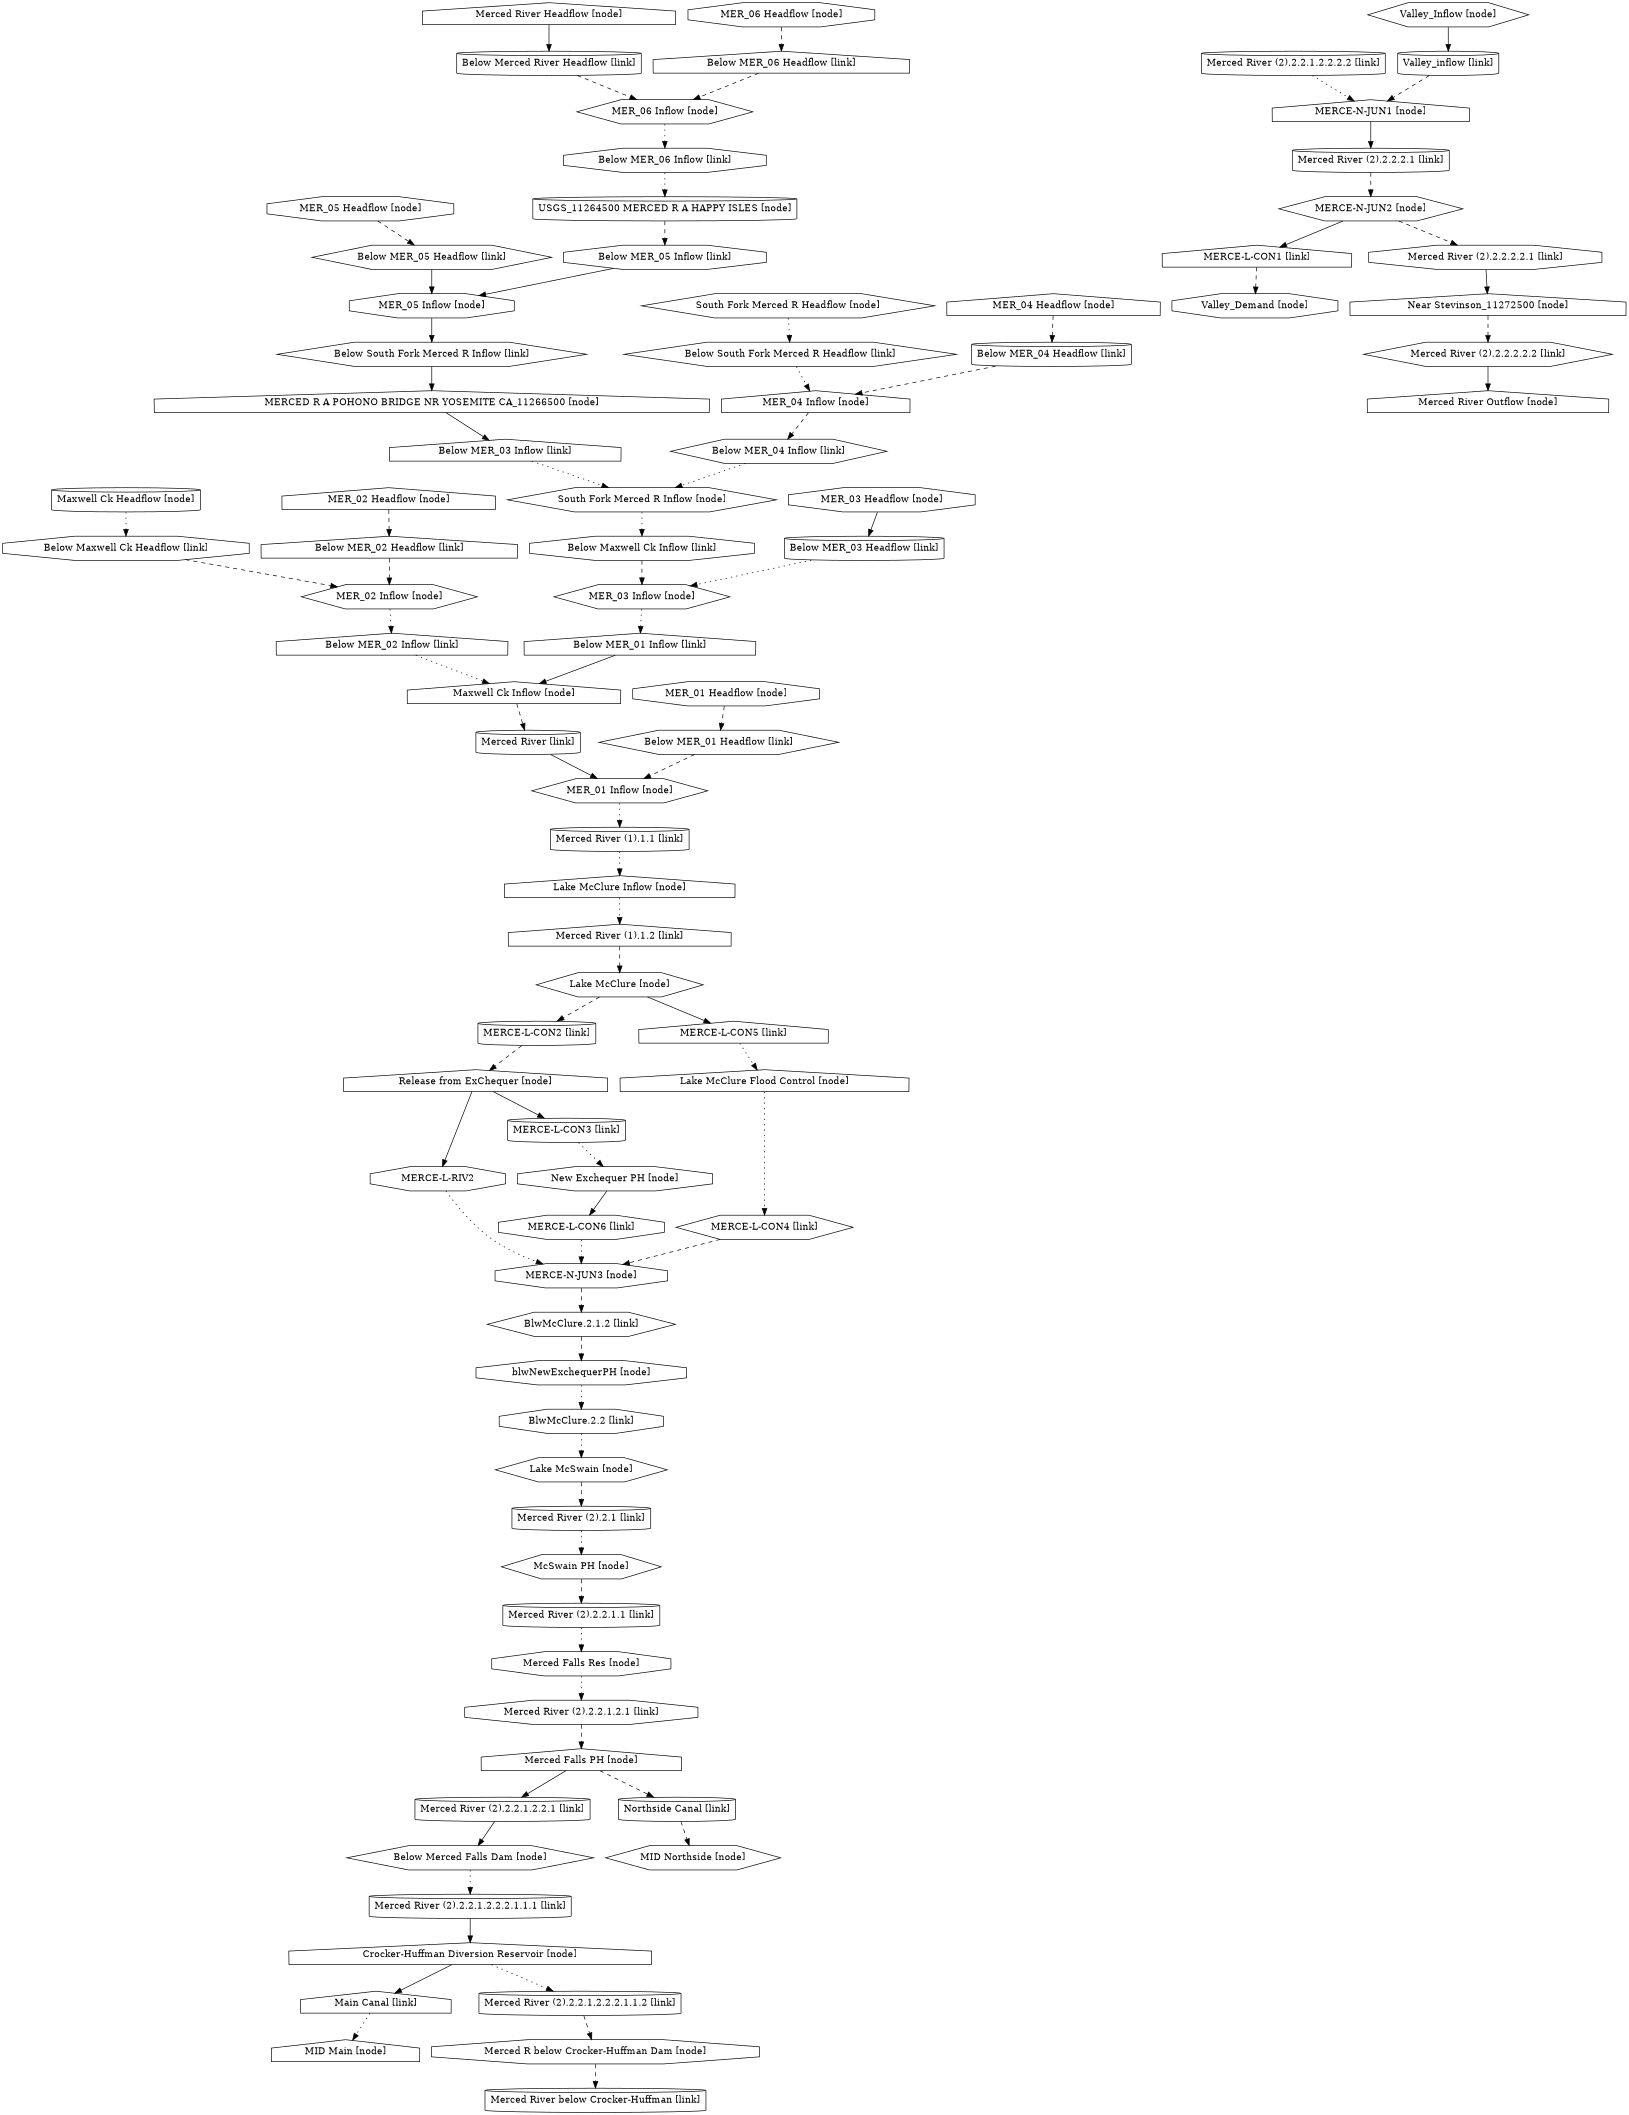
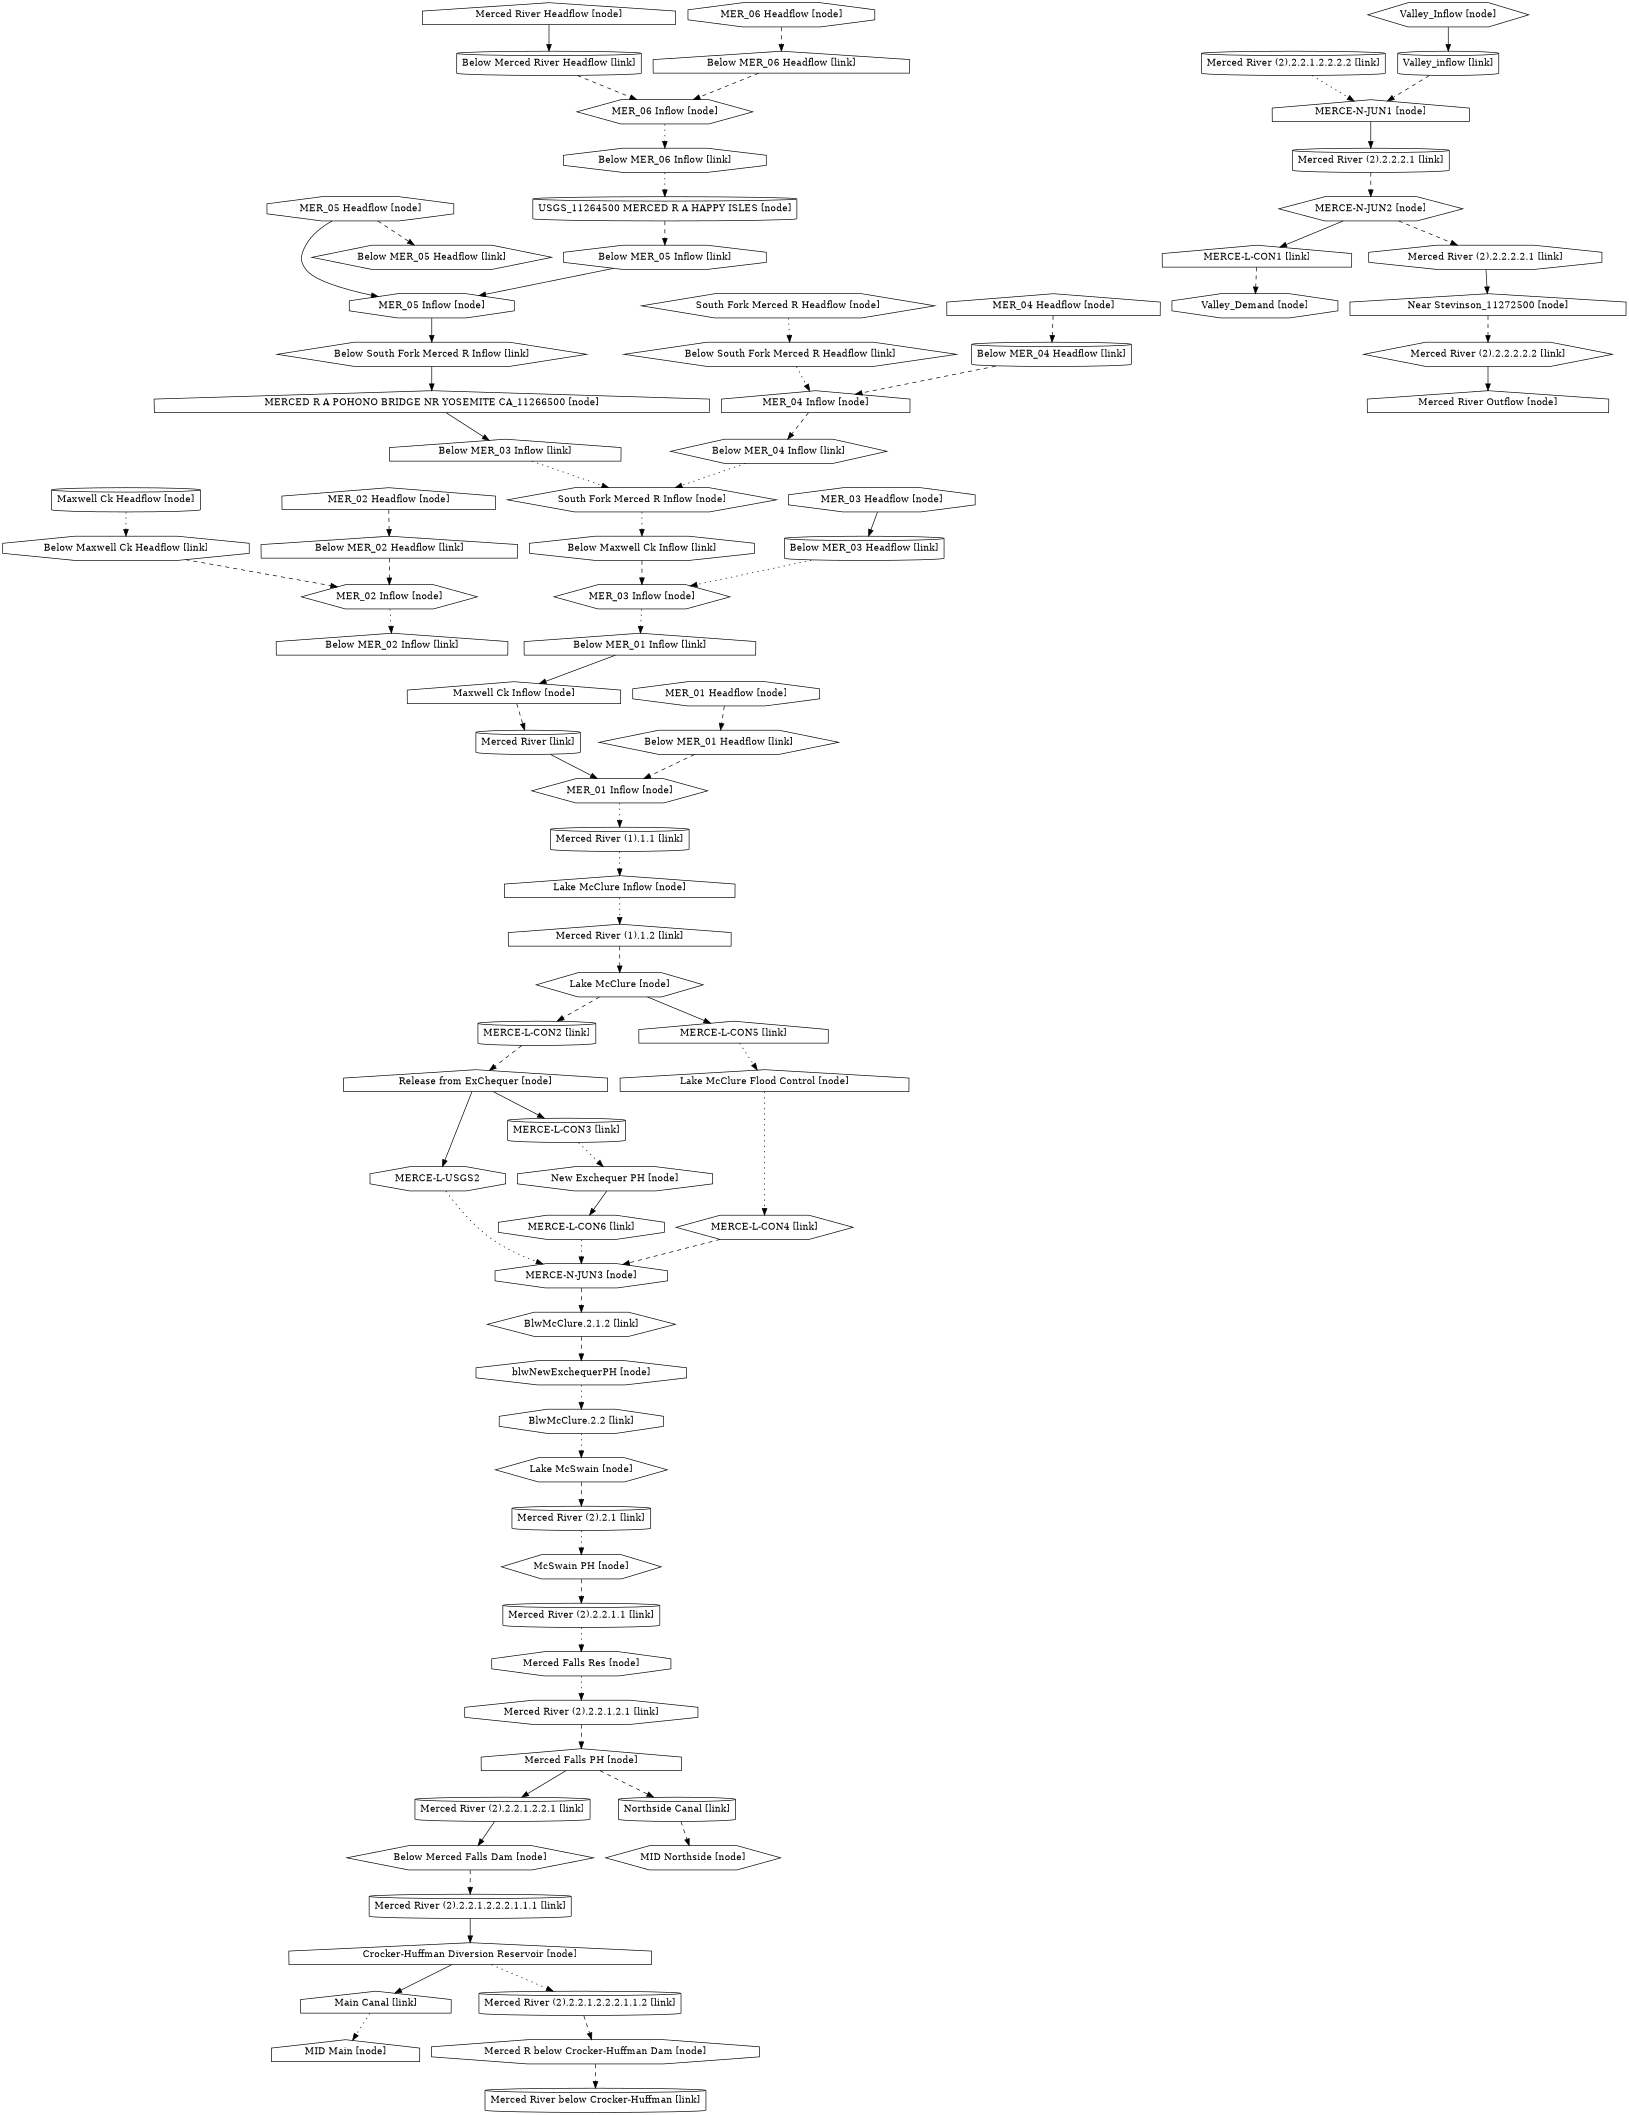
edge "Below MER_05 Headflow [link]" -> "MER_05 Inflow [node]": now "MER_05 Headflow [node]" -> "MER_05 Inflow [node]"
edge "Below MER_02 Inflow [link]" -> "Maxwell Ck Inflow [node]": removed
node "MERCE-L-RIV2": label "MERCE-L-RIV2" -> "MERCE-L-USGS2"
edge "Below Merced Falls Dam [node]" -> "Merced River (2).2.2.1.2.2.2.1.1.1 [link]": style dotted -> dashed
